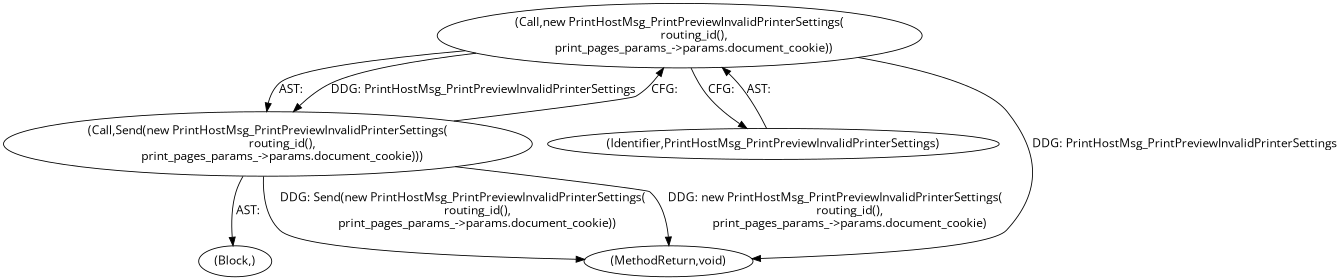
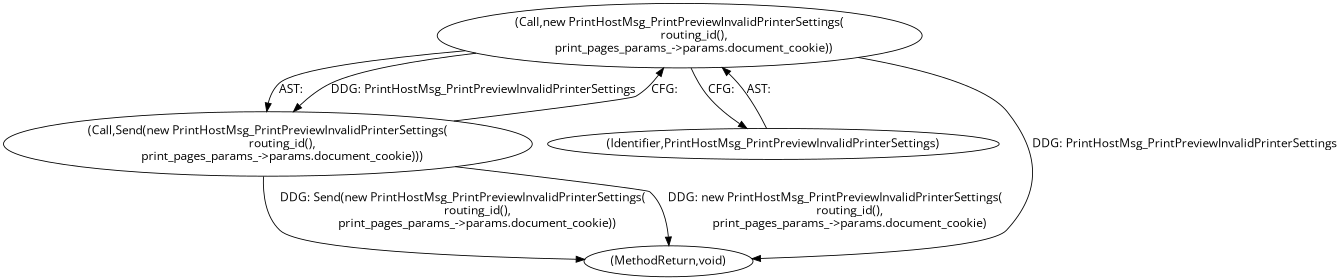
node "(Block,)": removed
